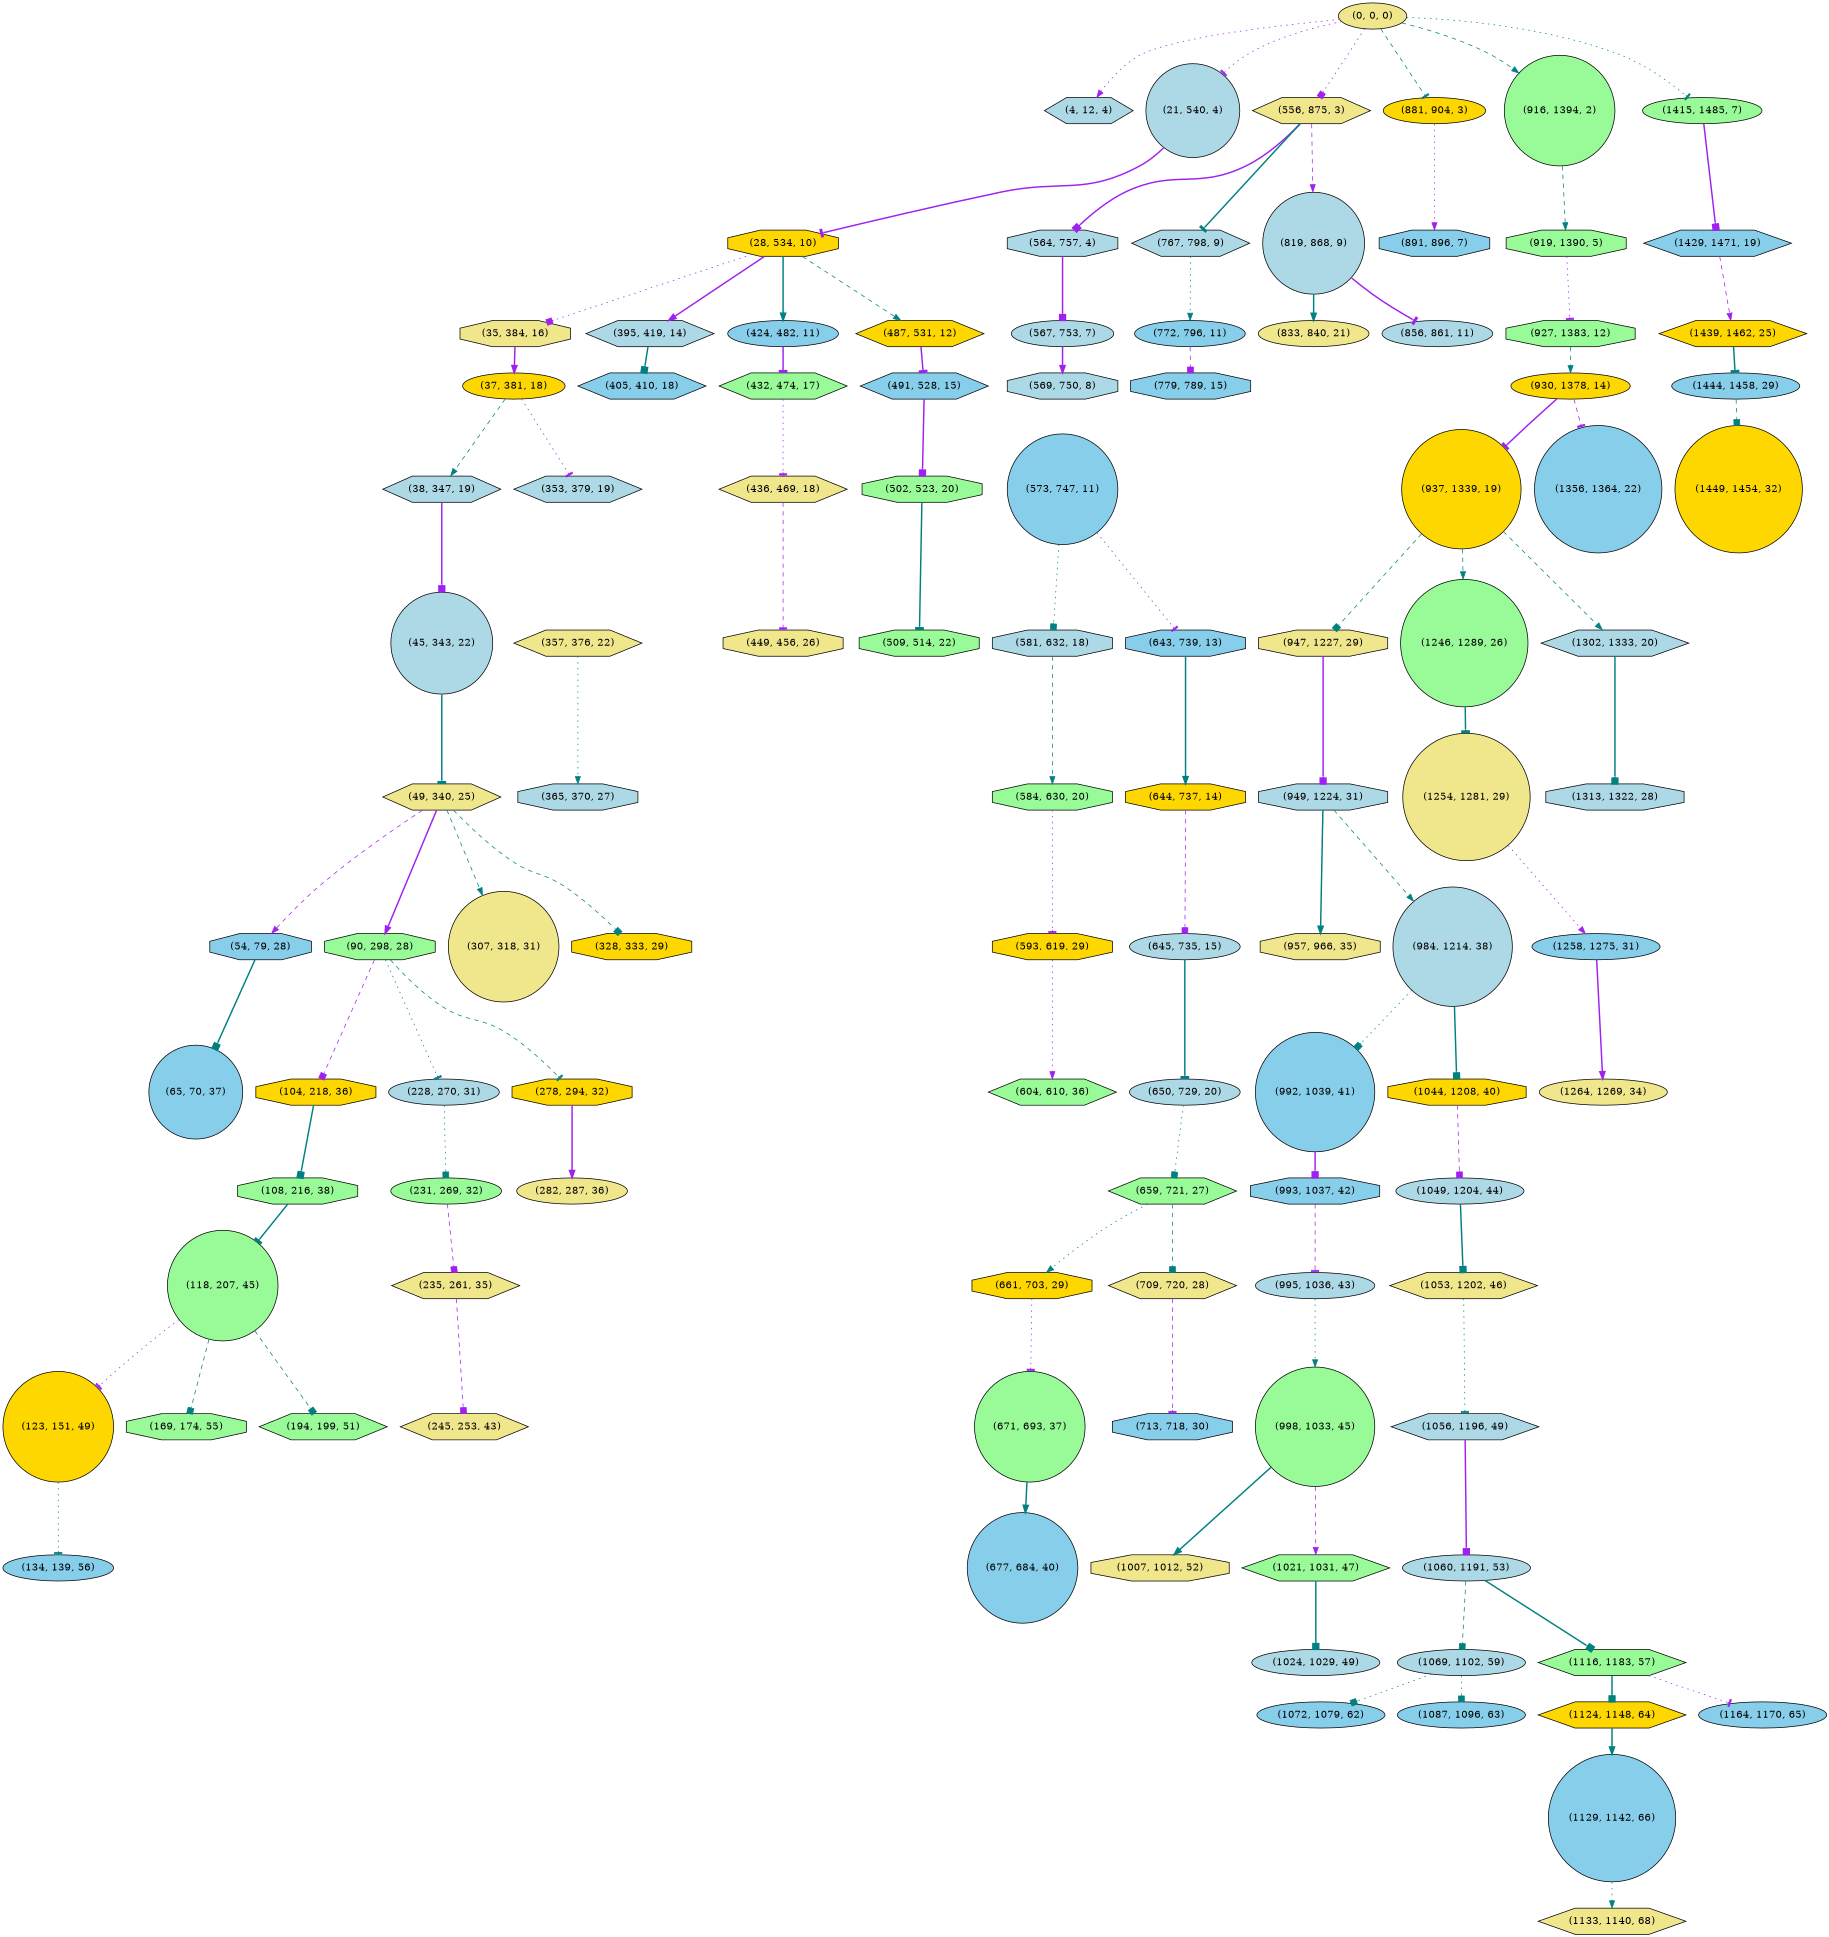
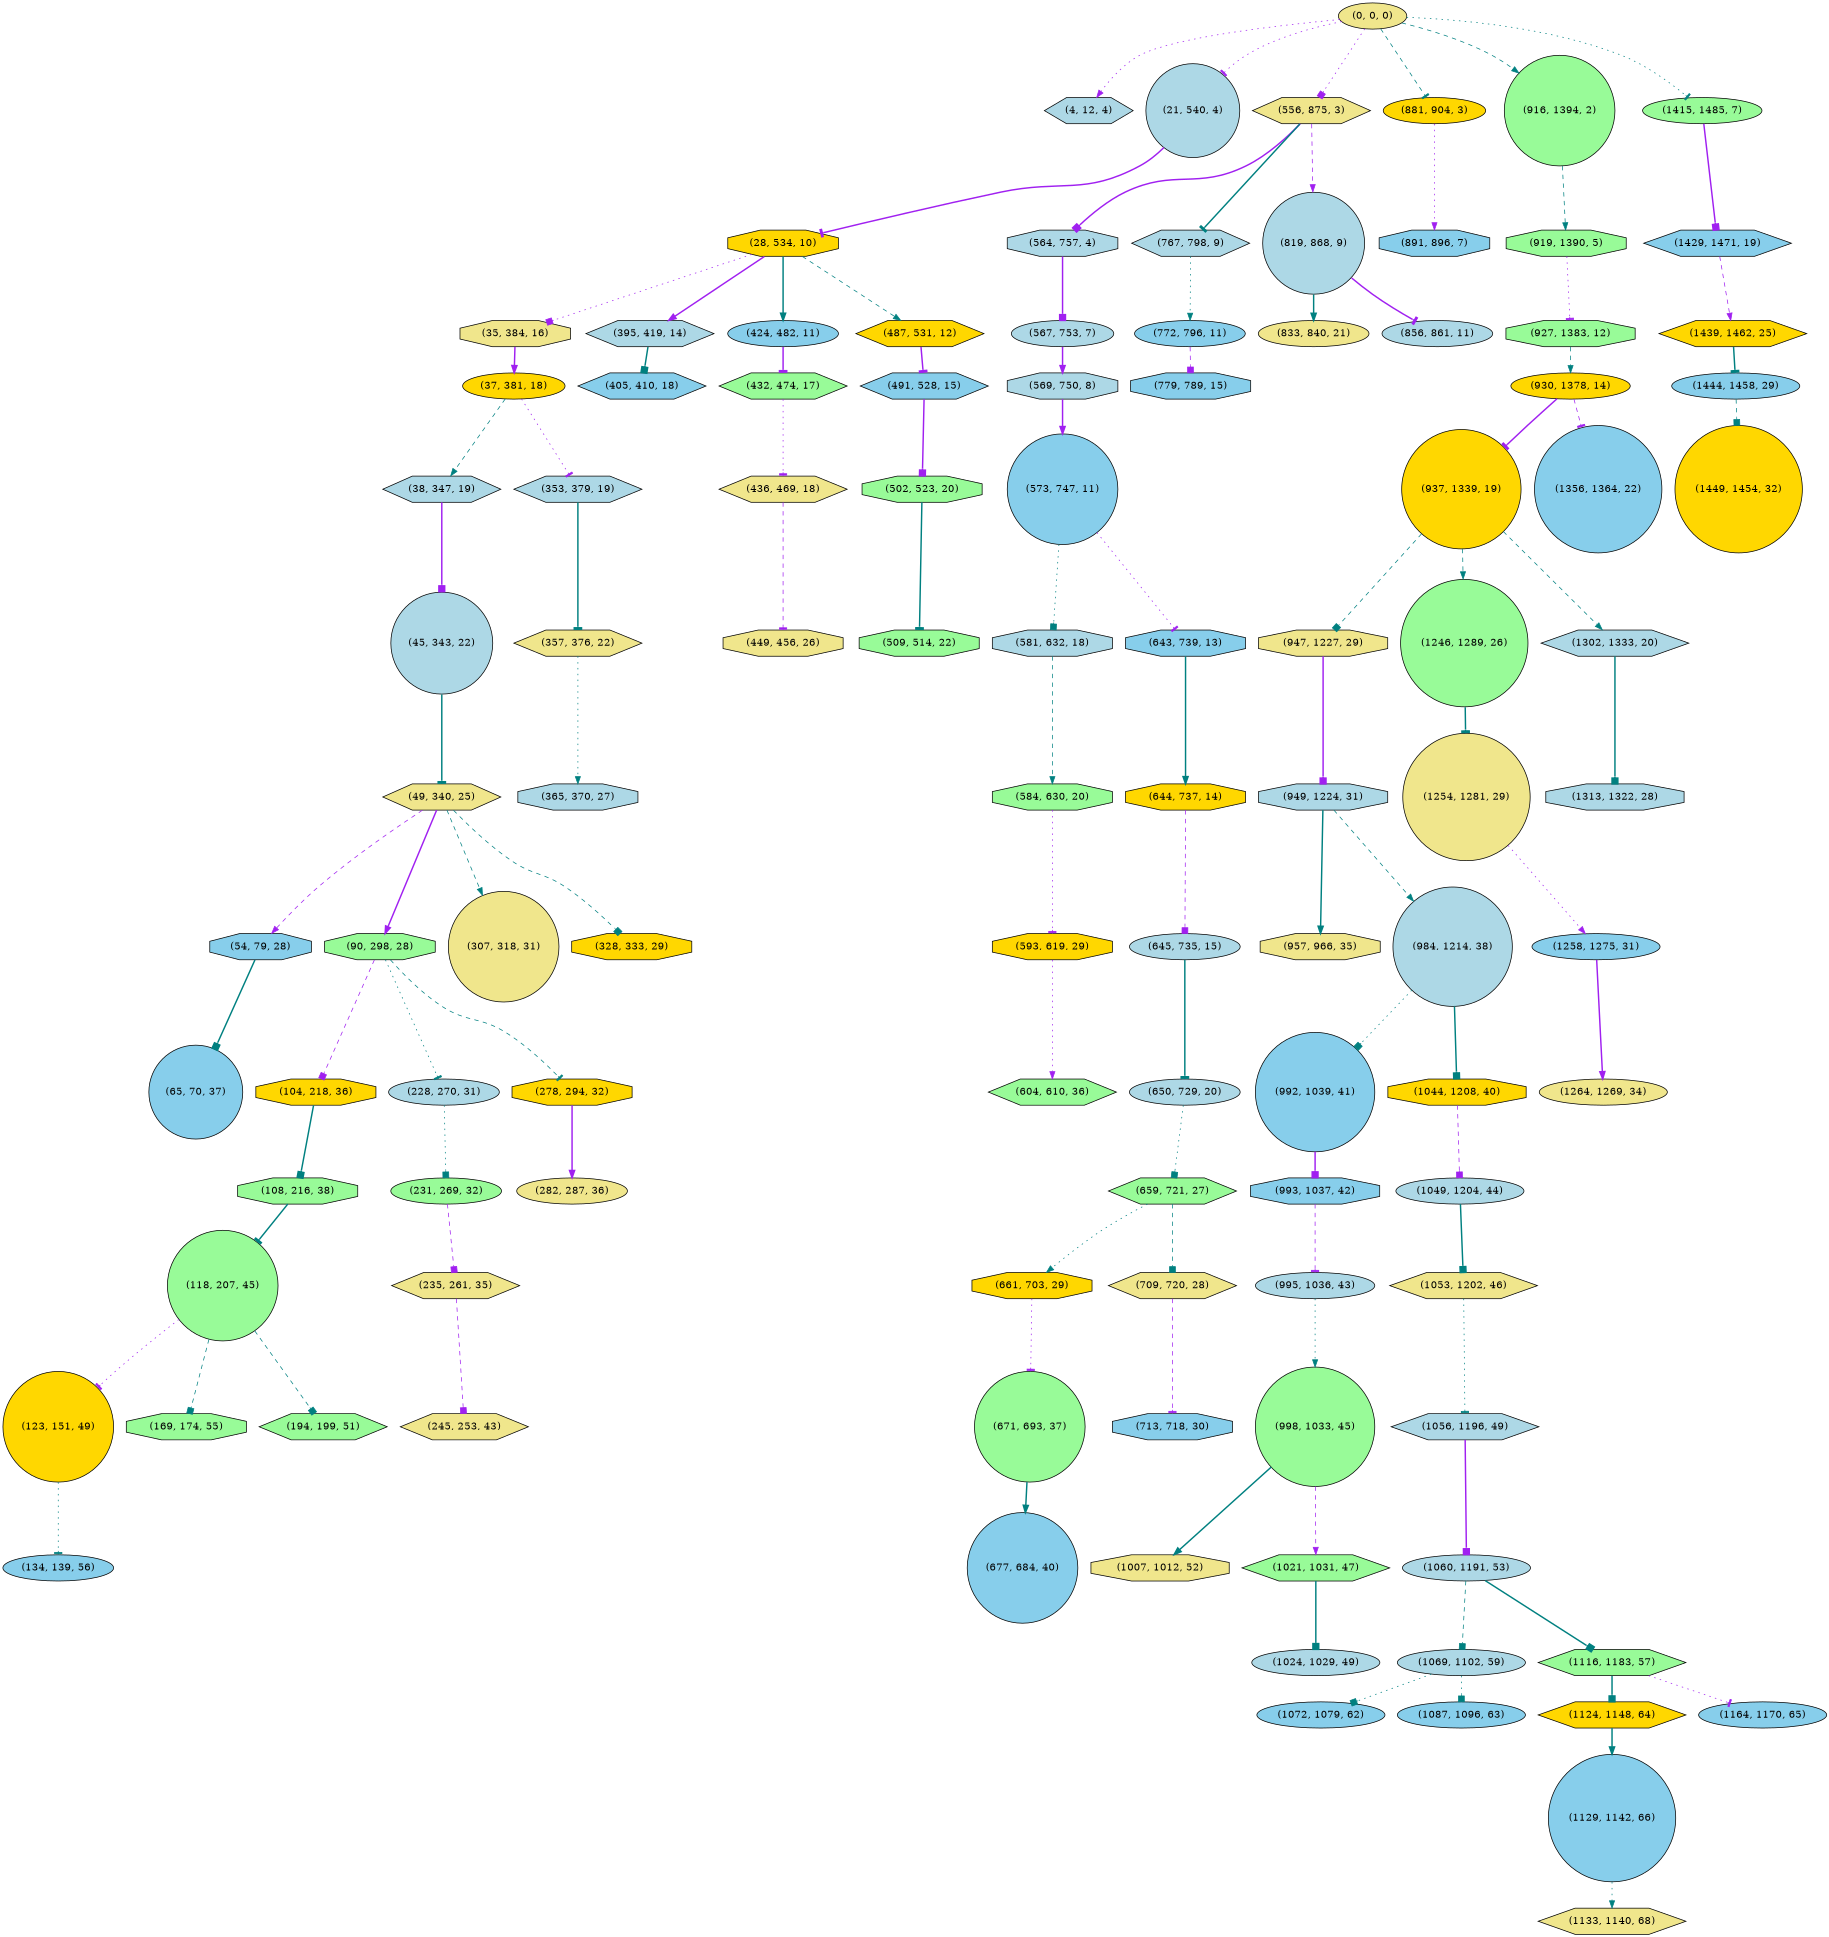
edge "(569, 750, 8)" -> "(573, 747, 11)": added
edge "(353, 379, 19)" -> "(357, 376, 22)": added
